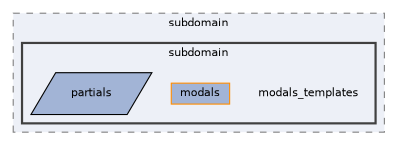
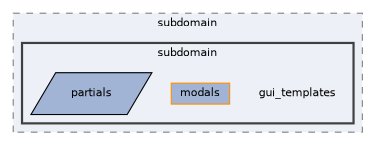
node "modals_templates": label "modals_templates" -> "gui_templates"
